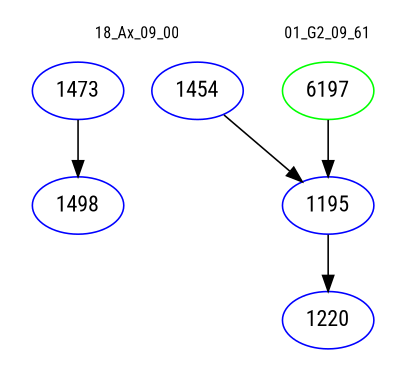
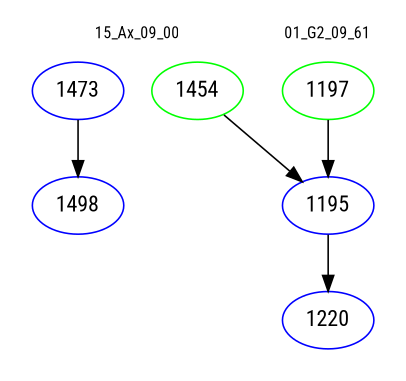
cluster "18_Ax_09_00": label "18_Ax_09_00" -> "15_Ax_09_00"
node "1454": color blue -> green
node "6197": label "6197" -> "1197"
